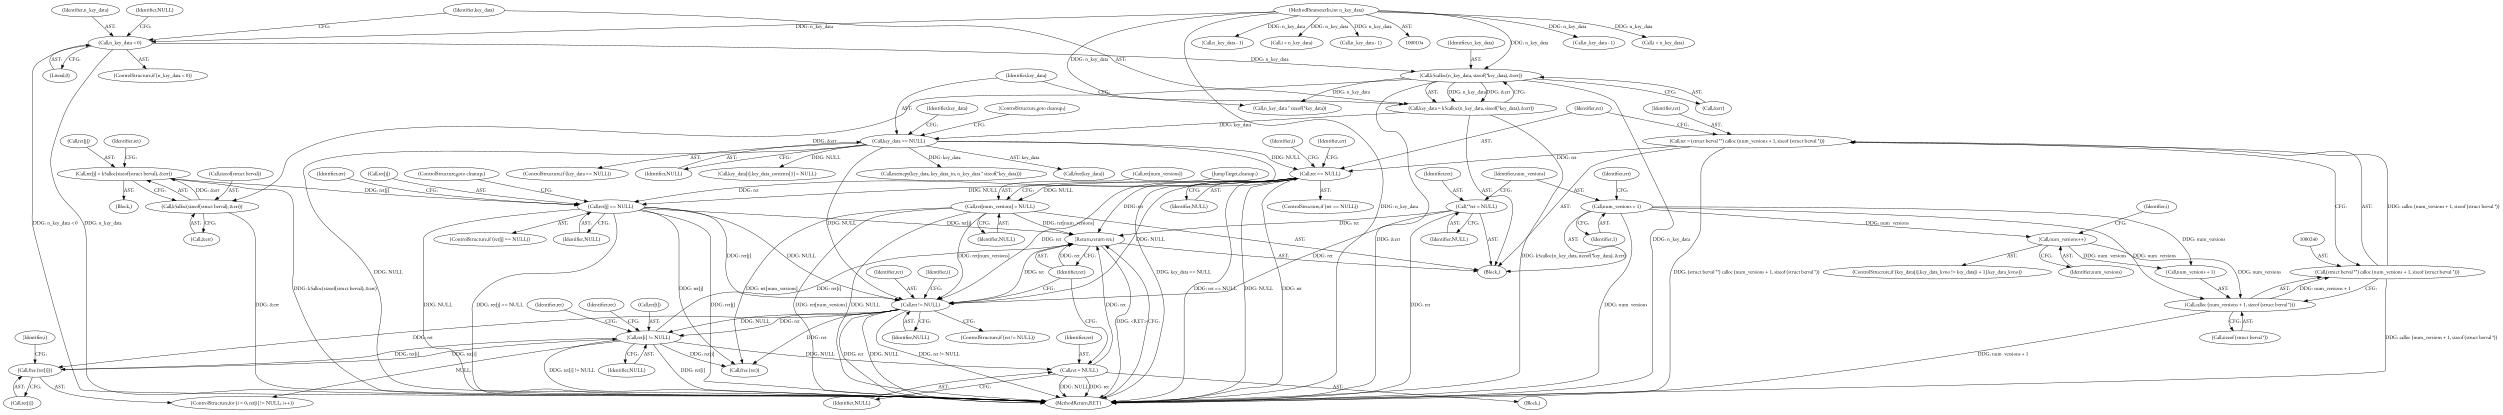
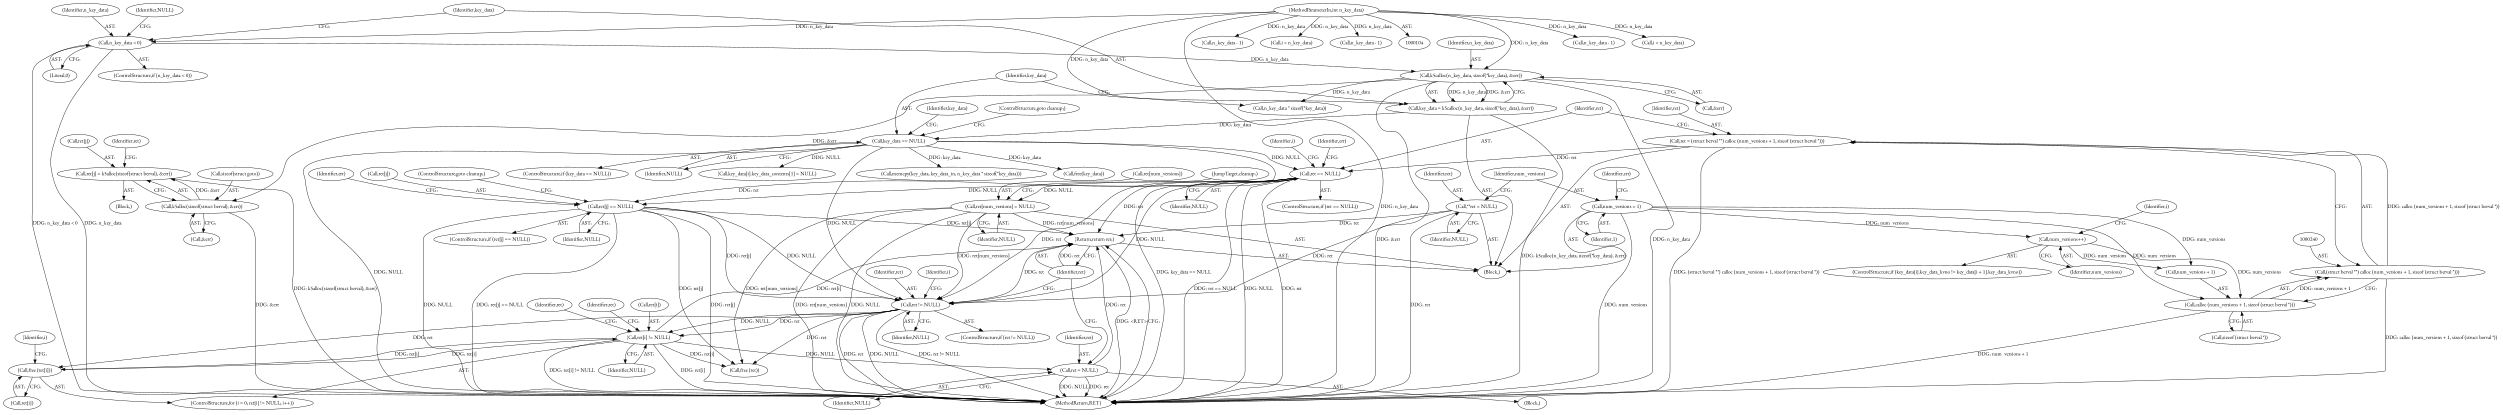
edge "(Call,key_data == NULL)" -> "(Call,free(key_data))": label "AST: key_data" -> "DDG: key_data"
node "(Call,sizeof(struct berval))": label "(Call,sizeof(struct berval))" -> "(Call,sizeof(struct goto))"
edge "(Call,ret[j] = k5alloc(sizeof(struct berval), &err))" -> "(Call,ret[j] == NULL)": removed, label "DDG: ret[j]"
edge "(Call,ret != NULL)" -> "(ControlStructure,if (ret != NULL))": label "CFG: " -> "AST: "
edge "(Call,ret[i] != NULL)" -> "(ControlStructure,for (i = 0; ret[i] != NULL; i++))": label "NULL: " -> "AST: "
